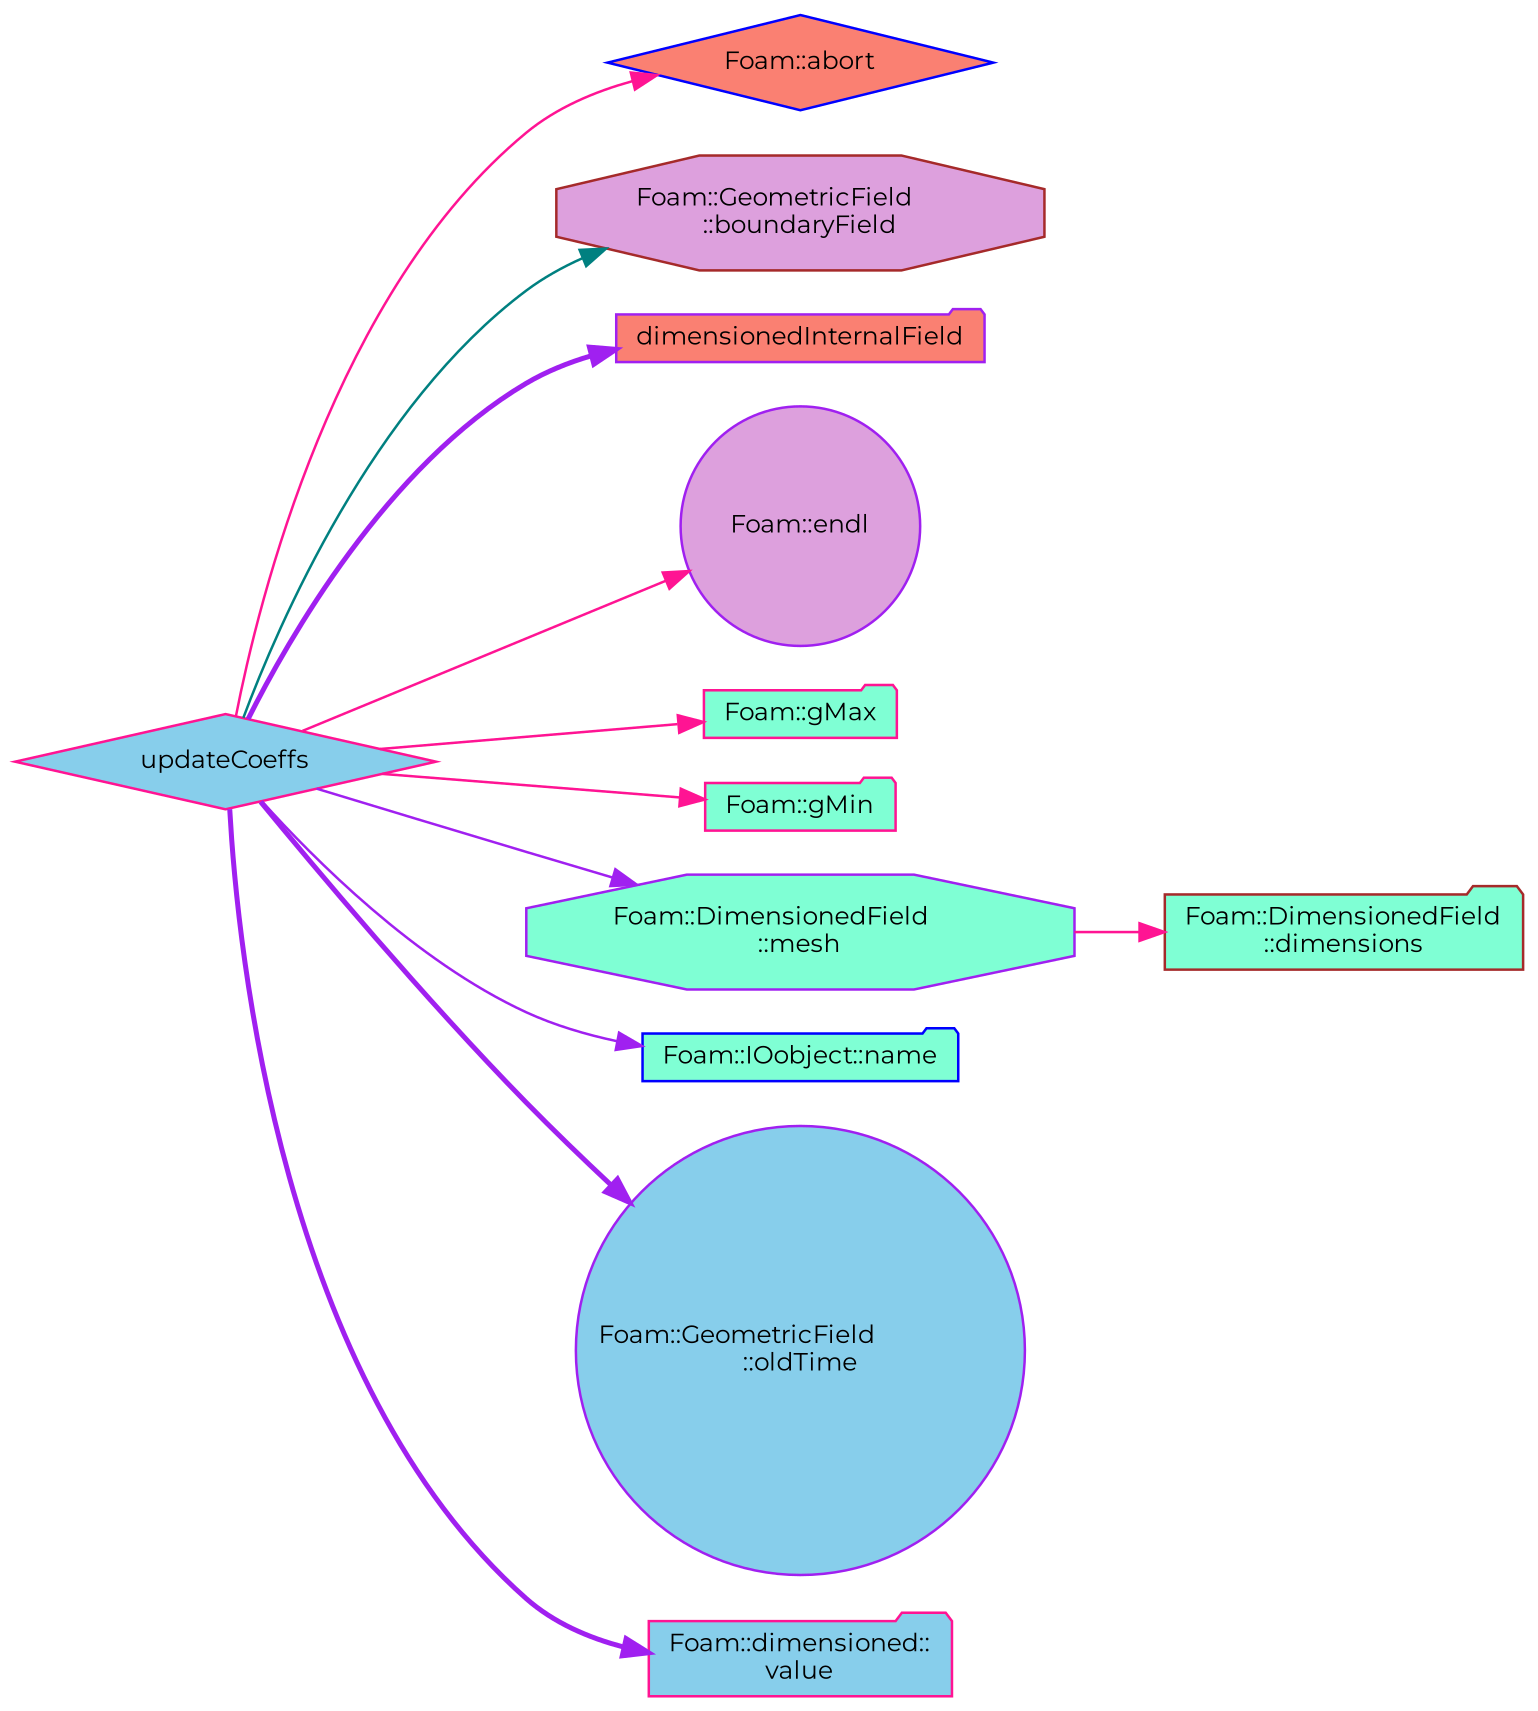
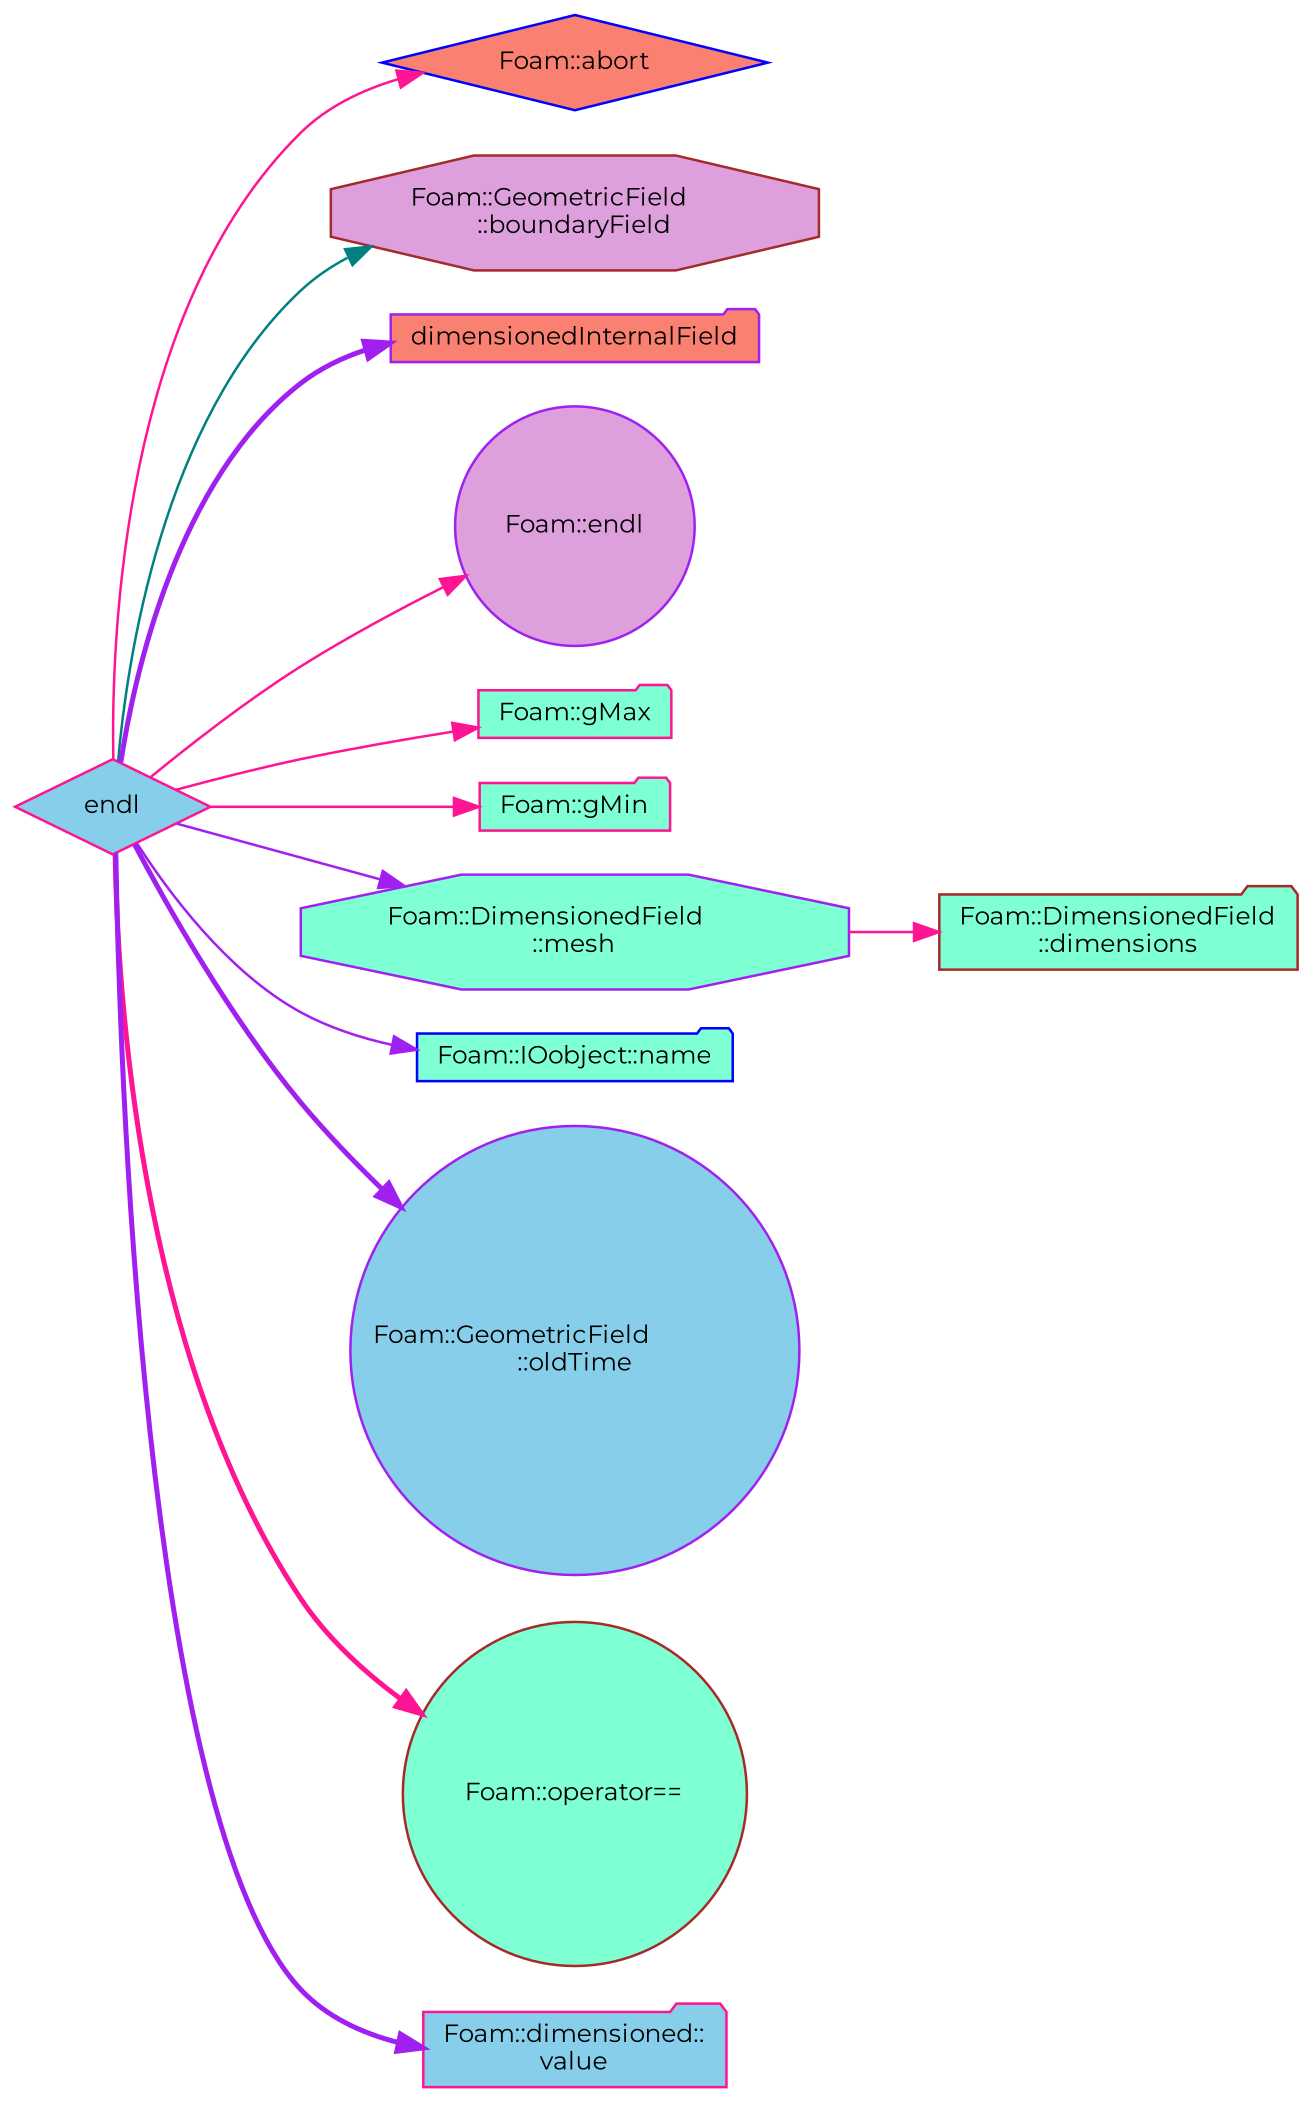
node "updateCoeffs": label "updateCoeffs" -> "endl"
node "Foam::operator==": added
